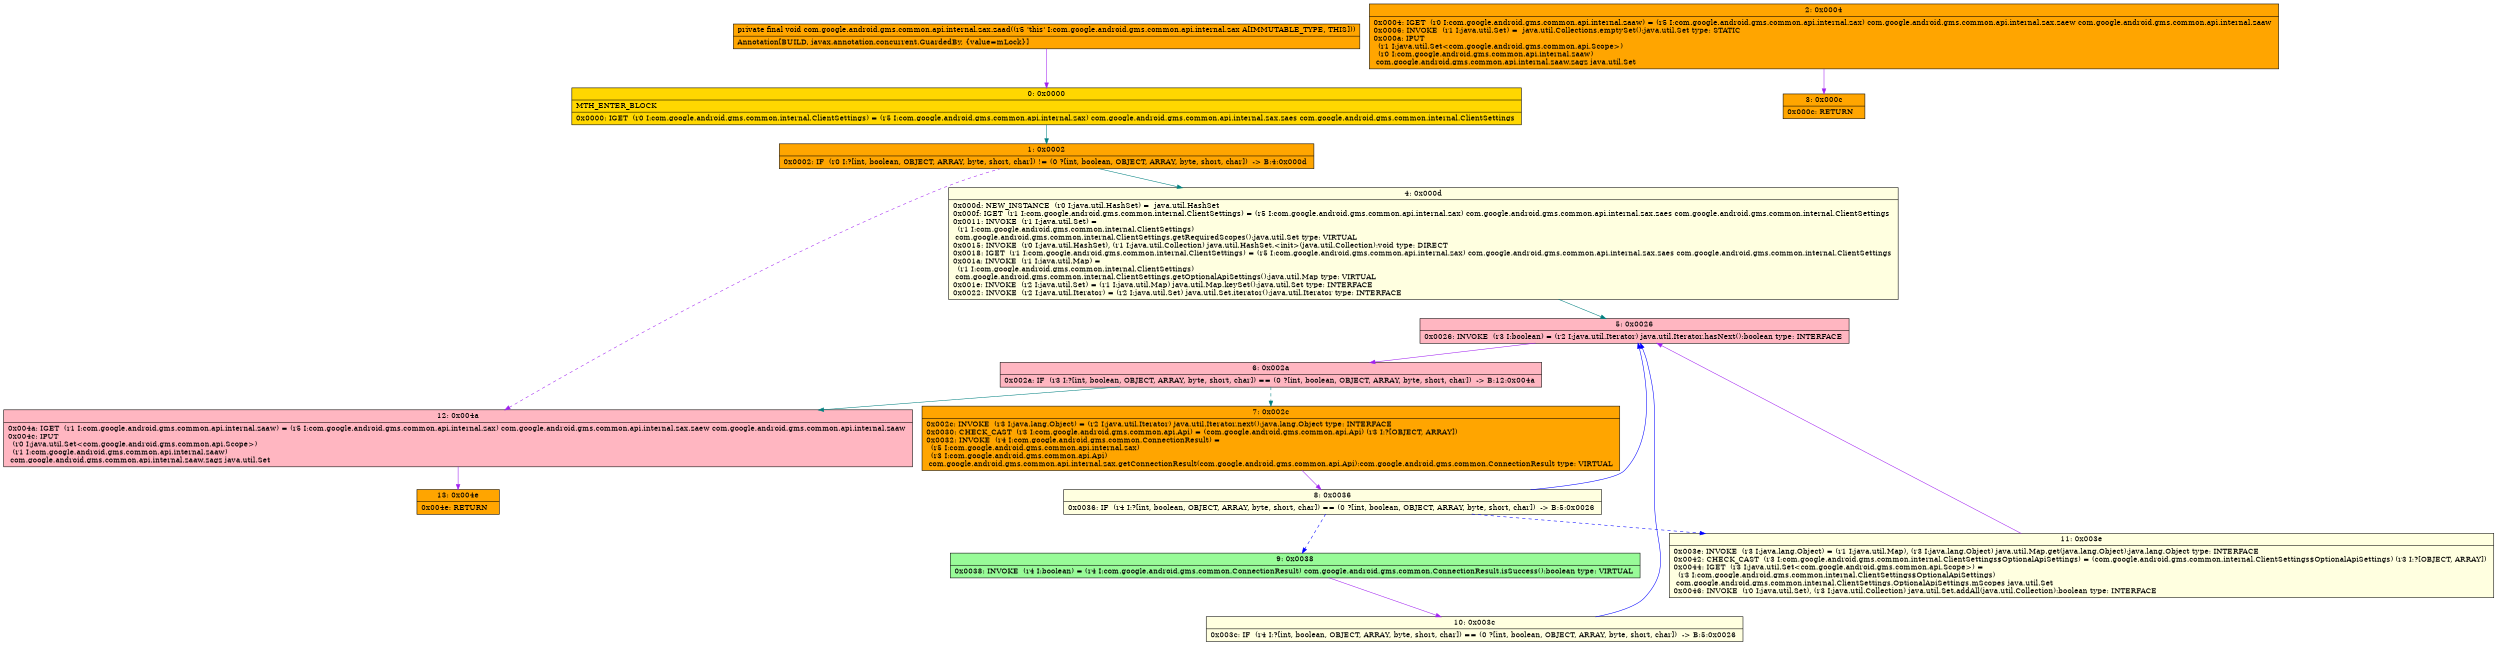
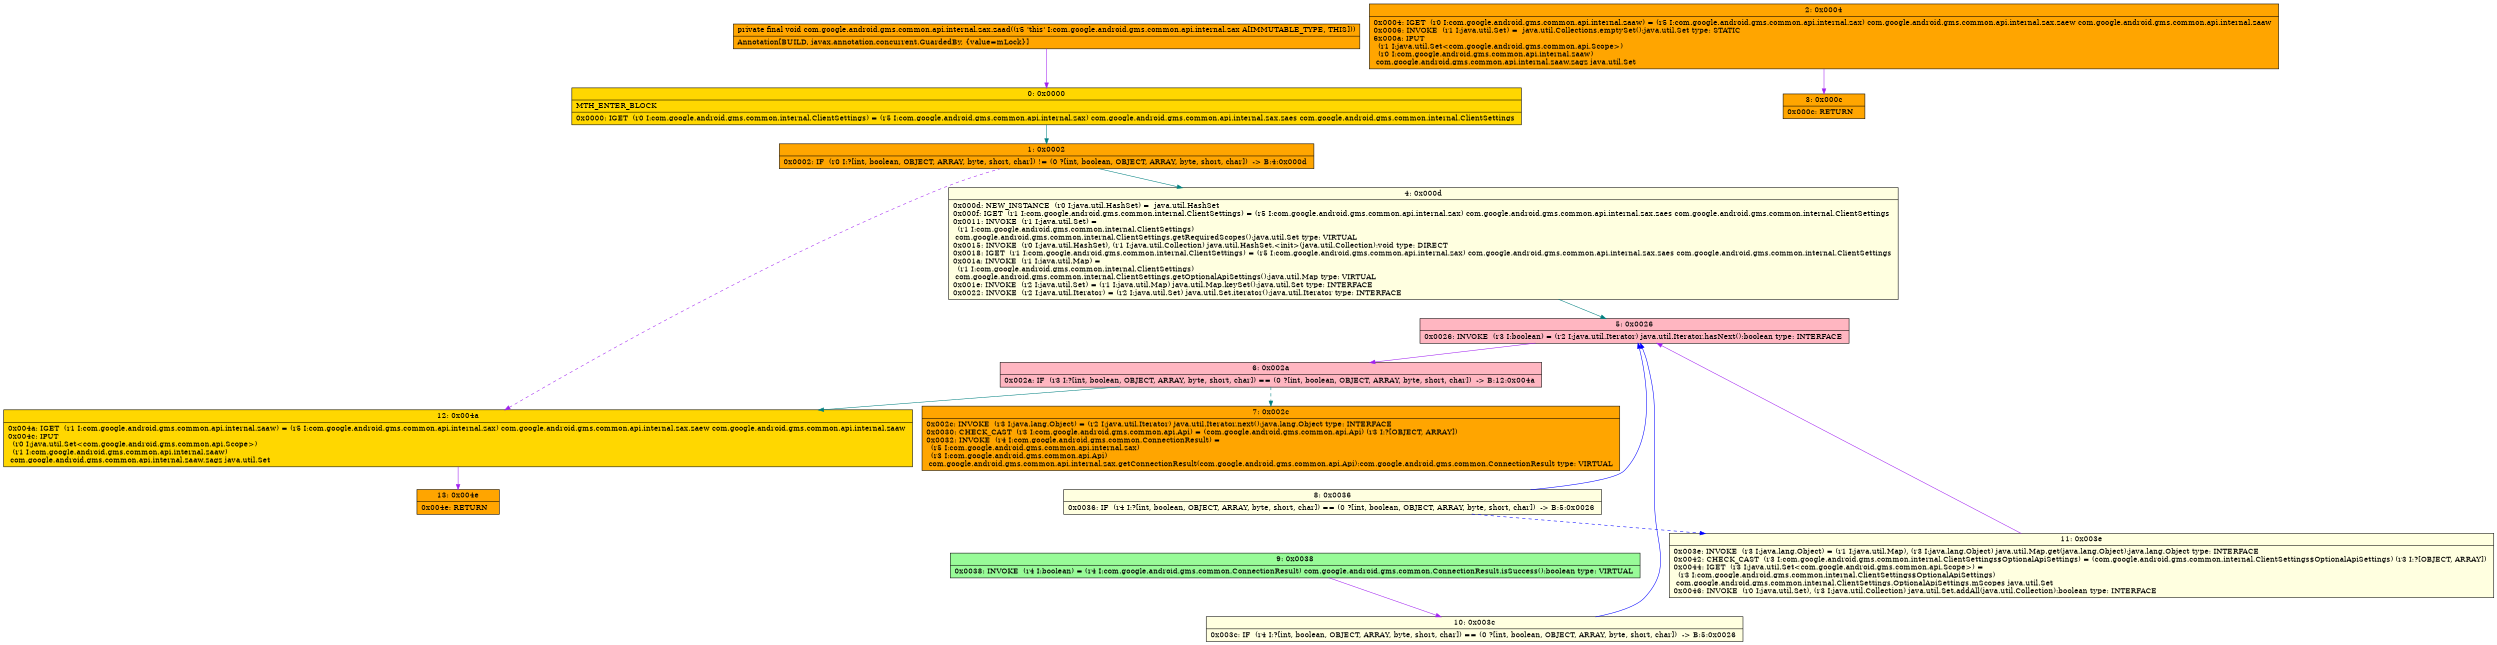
node "2: 0x0004": text "0x000a: IPUT" -> "6x000a: IPUT"
node "12: 0x004a": fillcolor lightpink -> gold
edge "7: 0x002c" -> "8: 0x0036": removed
edge "8: 0x0036" -> "9: 0x0038": removed
